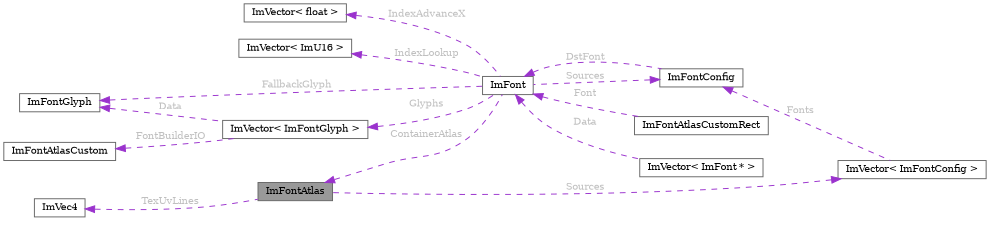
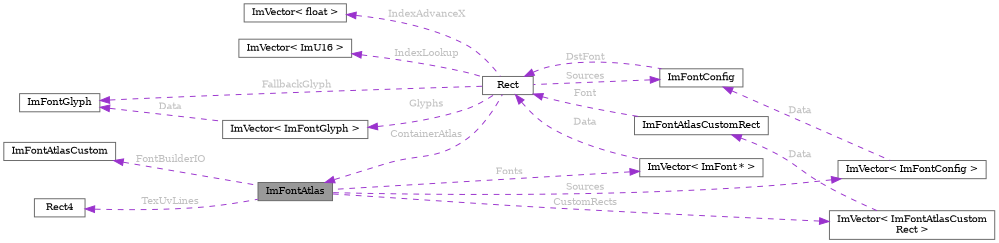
node "ImFont": label "ImFont" -> "Rect"
edge "ImVector< ImFontConfig >" -> "ImFontConfig": label " Fonts" -> " Data"
edge "ImVector< ImFontGlyph >" -> "ImFontAtlasCustom": now "ImFontAtlas" -> "ImFontAtlasCustom"
edge "ImFontAtlas" -> "ImVector< ImFont * >": added, label "Fonts"
node "ImVec4": label "ImVec4" -> "Rect4"
node "ImVector< ImFontAtlasCustom Rect >": added
